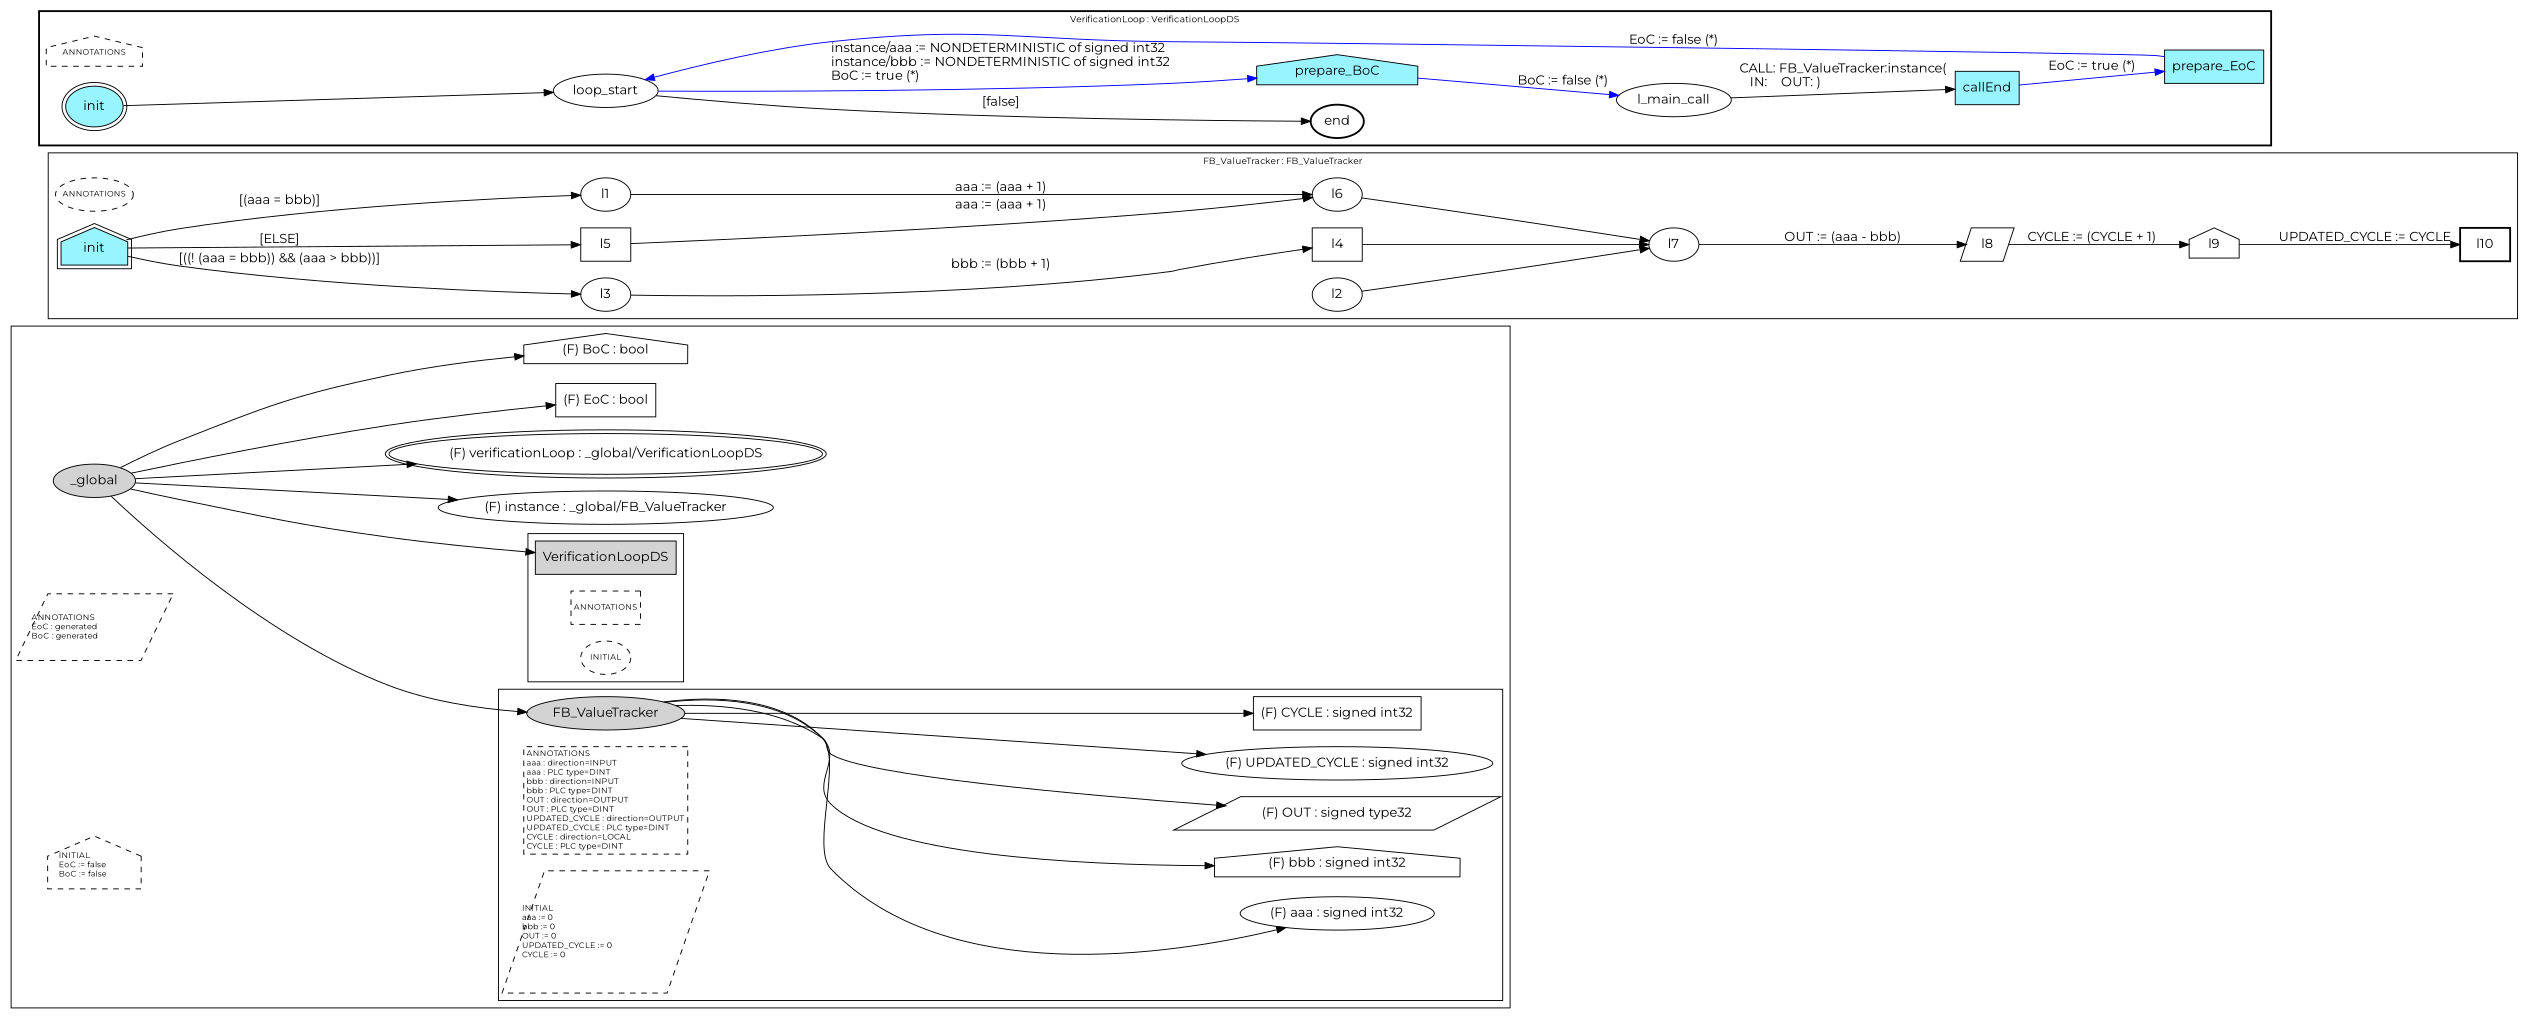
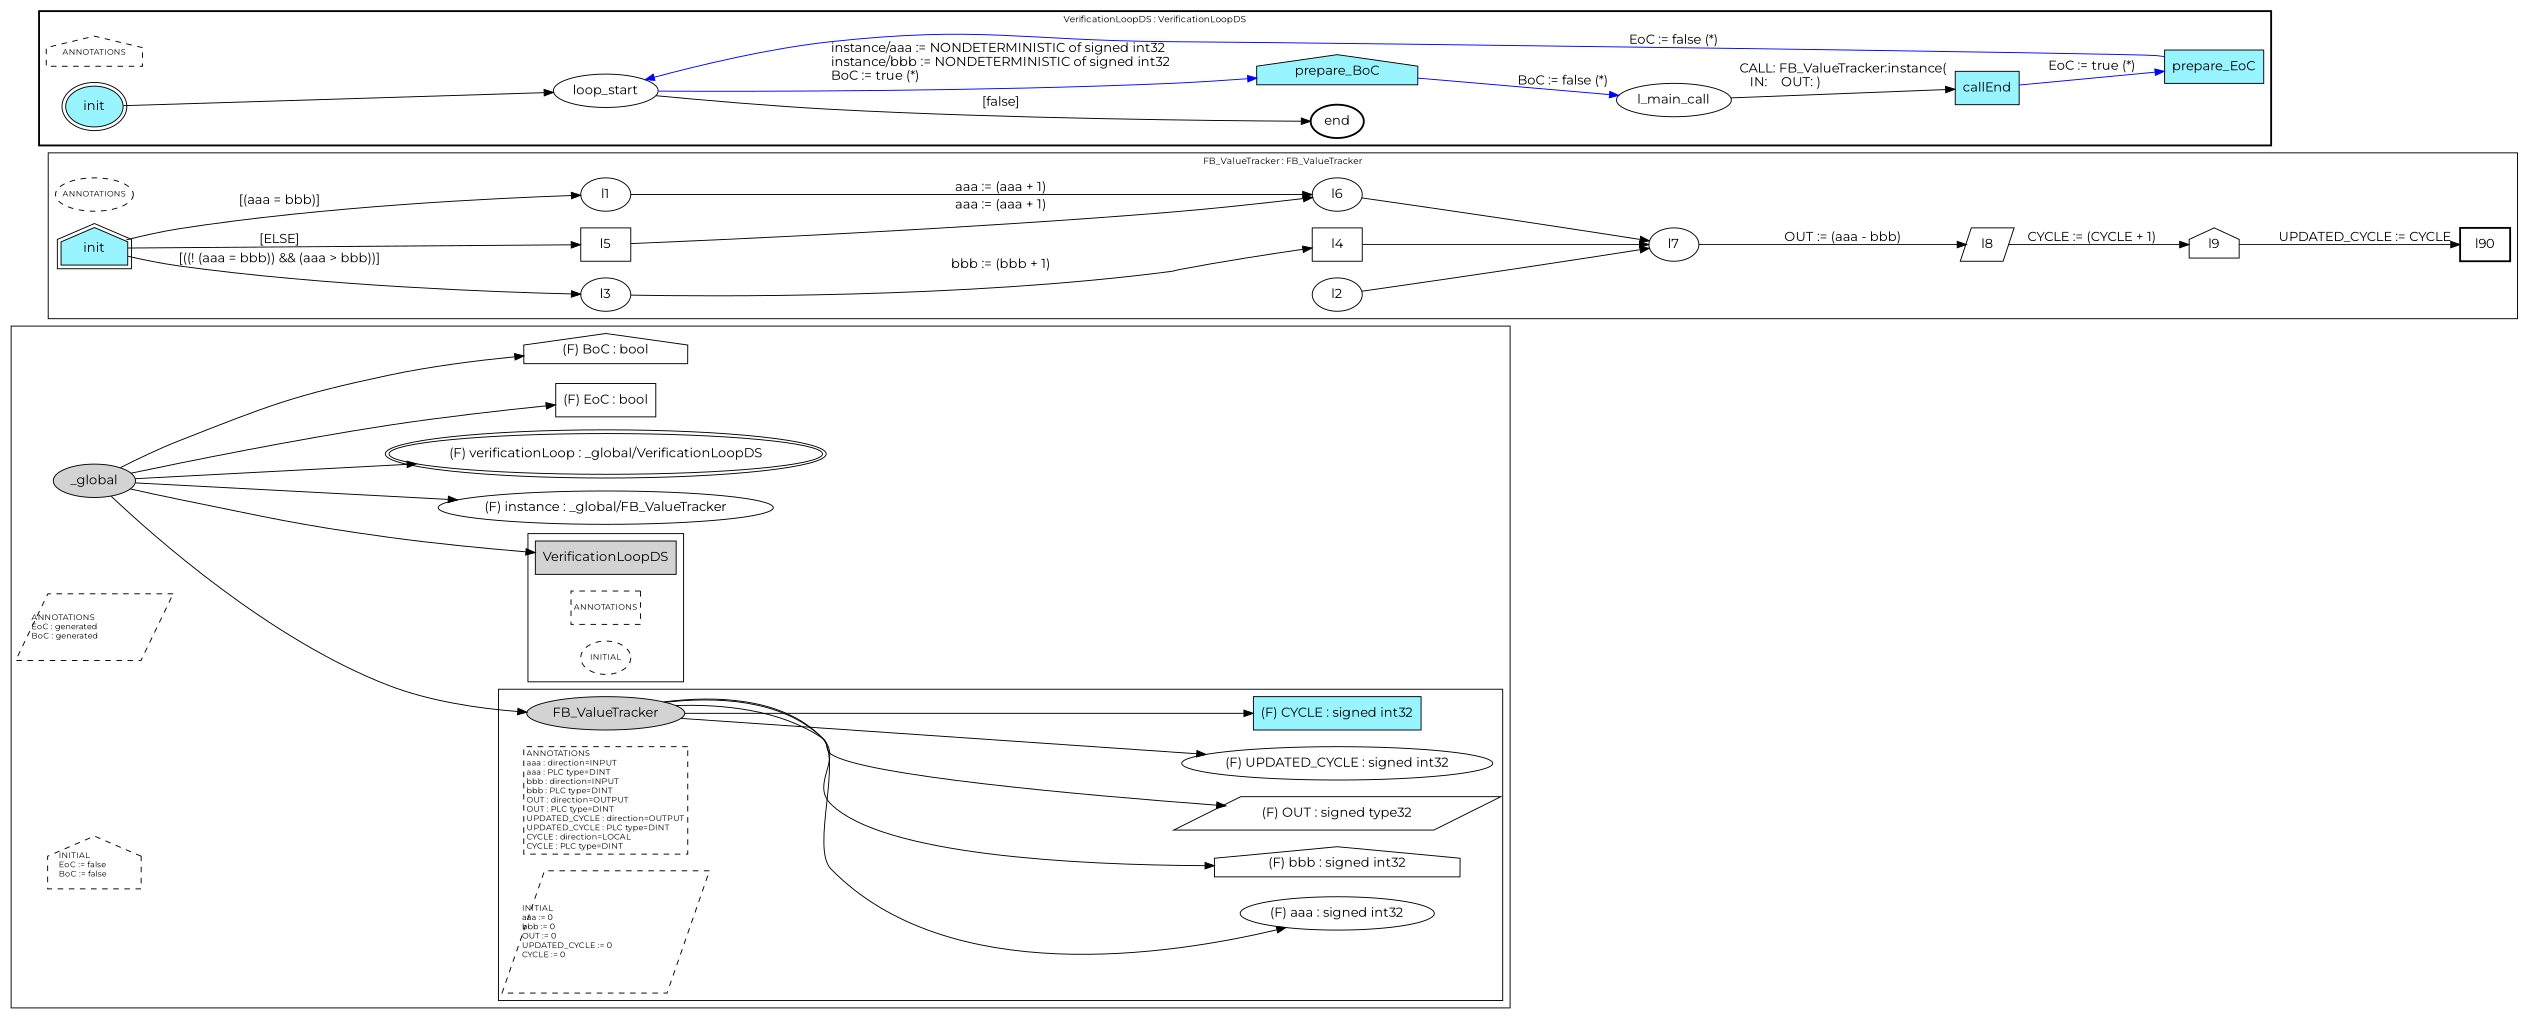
cluster "VerificationLoop : VerificationLoopDS": label "VerificationLoop : VerificationLoopDS" -> "VerificationLoopDS : VerificationLoopDS"
node "l10": label "l10" -> "l90"
node "(F) CYCLE : signed int32": fillcolor white -> cadetblue1
